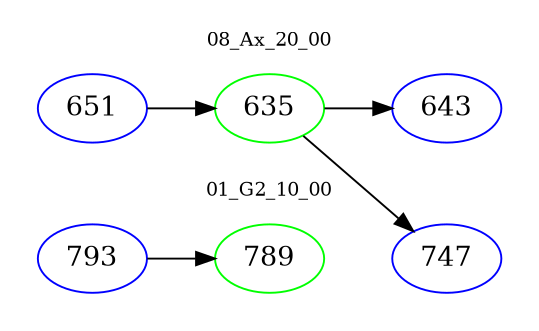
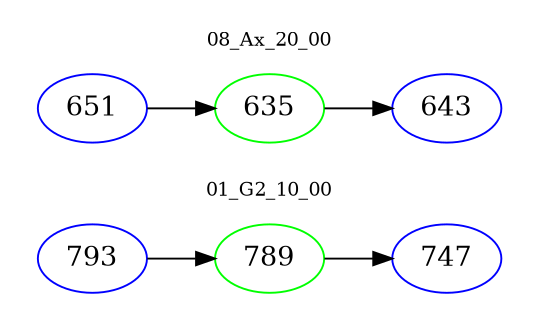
edge "635" -> "747": now "789" -> "747"
